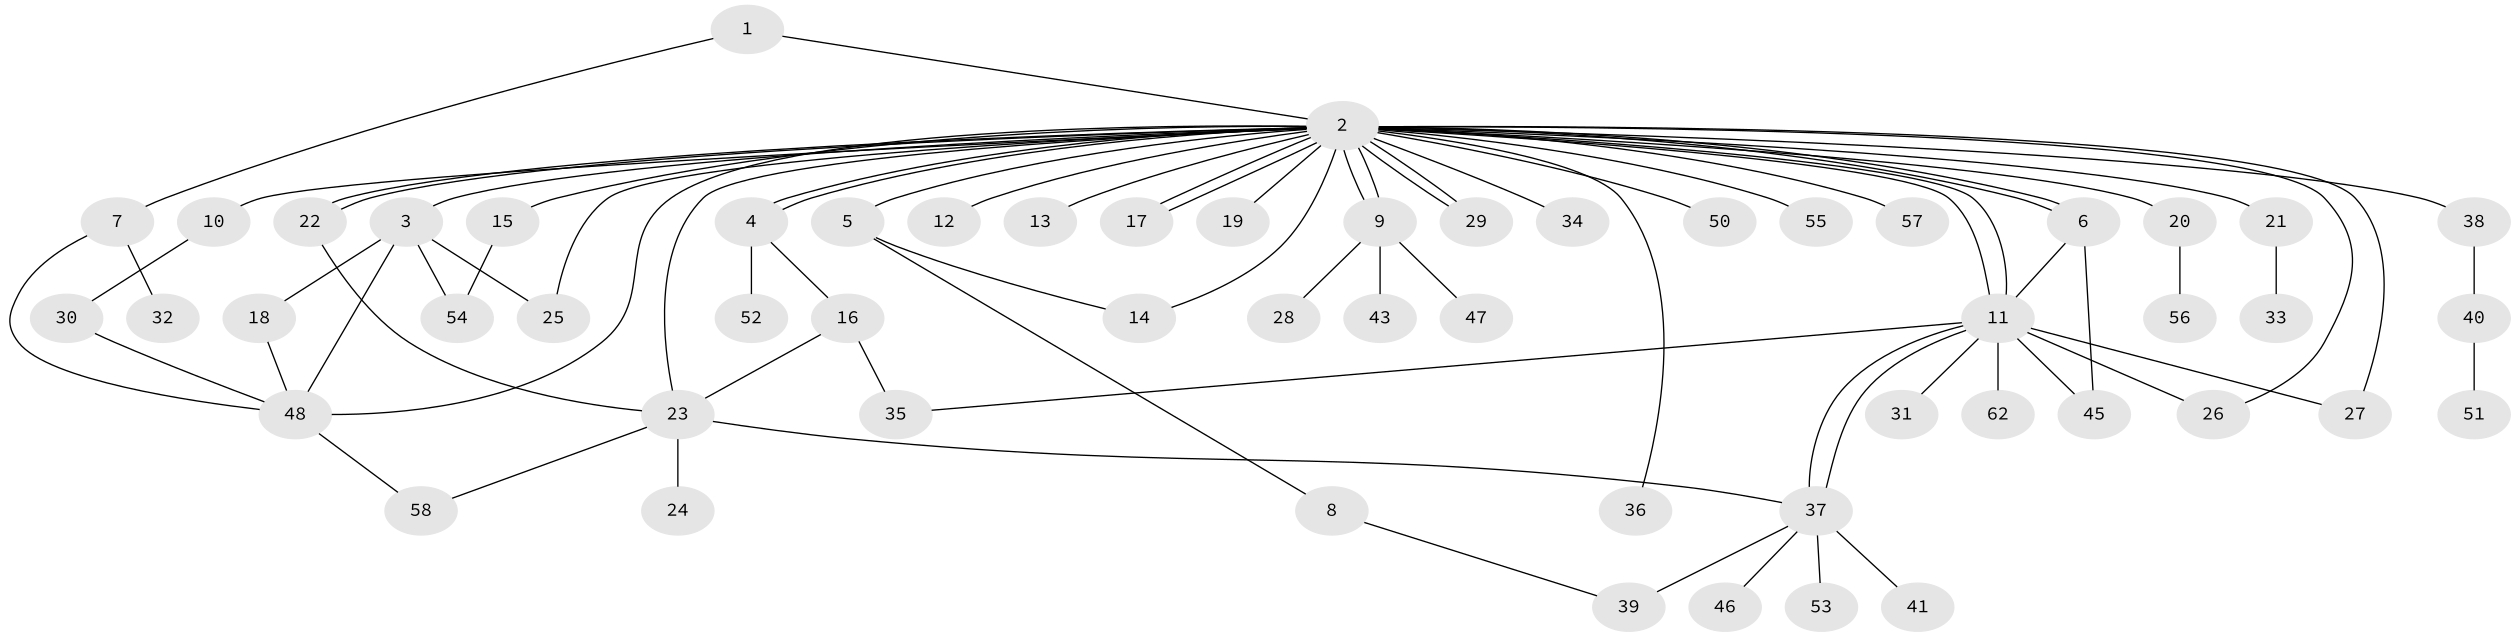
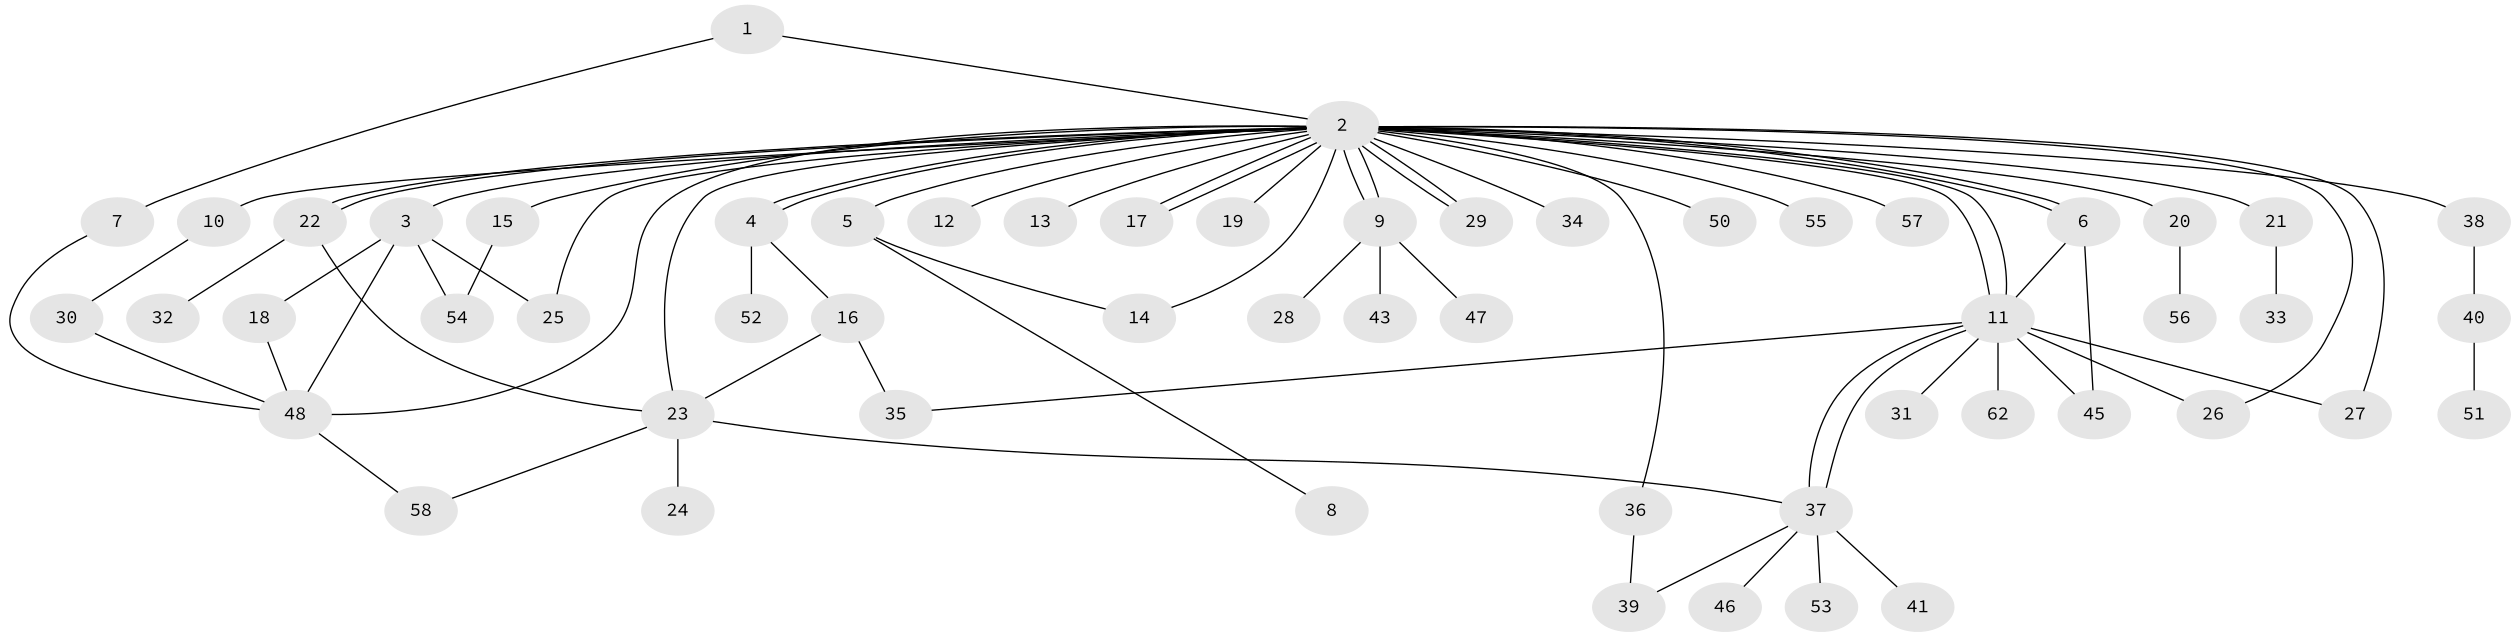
edge "7" -- "32": now "22" -- "32"
edge "8" -- "39": now "36" -- "39"
